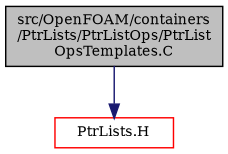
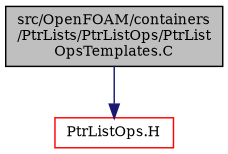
node "PtrLists.H": label "PtrLists.H" -> "PtrListOps.H"
